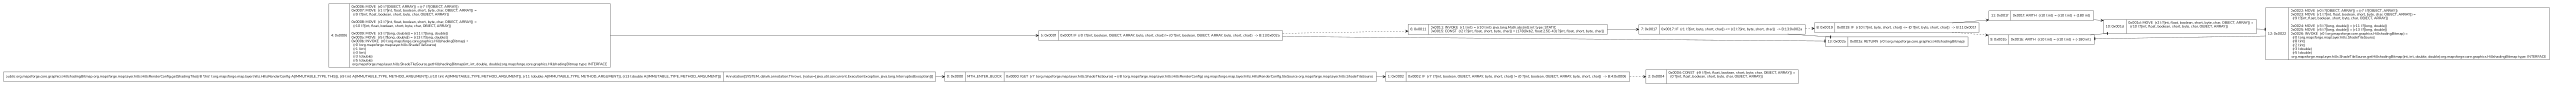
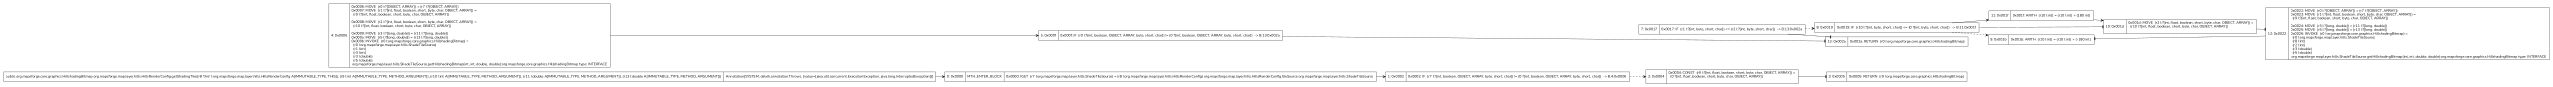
node "6: 0x0011": removed
edge "9: 0x001b" -> "10: 0x001d": now "8: 0x0019" -> "10: 0x001d"
node "3: 0x0005": added
